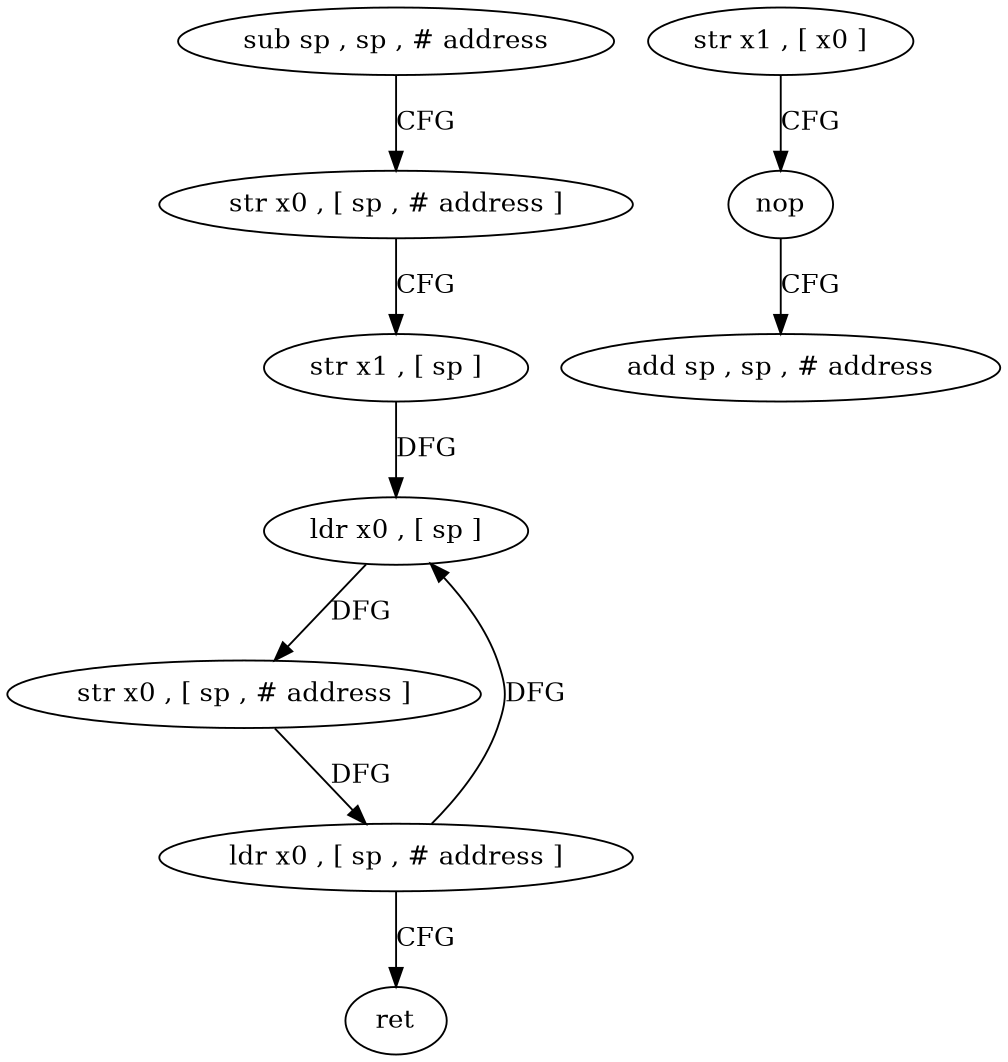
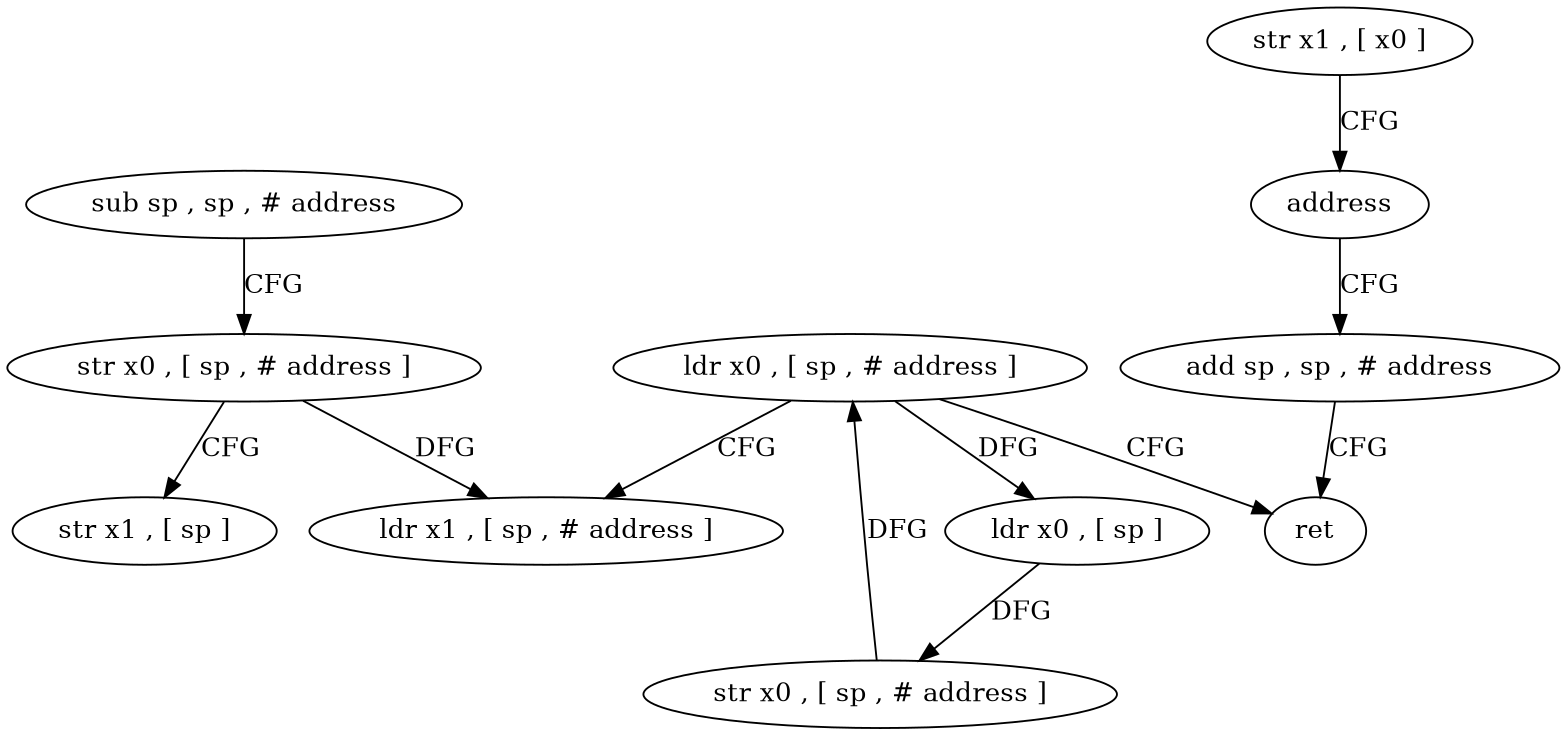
node "nop": label "nop" -> "address"
edge "str x1 , [ sp ]" -> "ldr x0 , [ sp ]": removed, label "DFG"
edge "add sp , sp , # address" -> "ret": added, label "CFG"
node "ldr x1 , [ sp , # address ]": added
